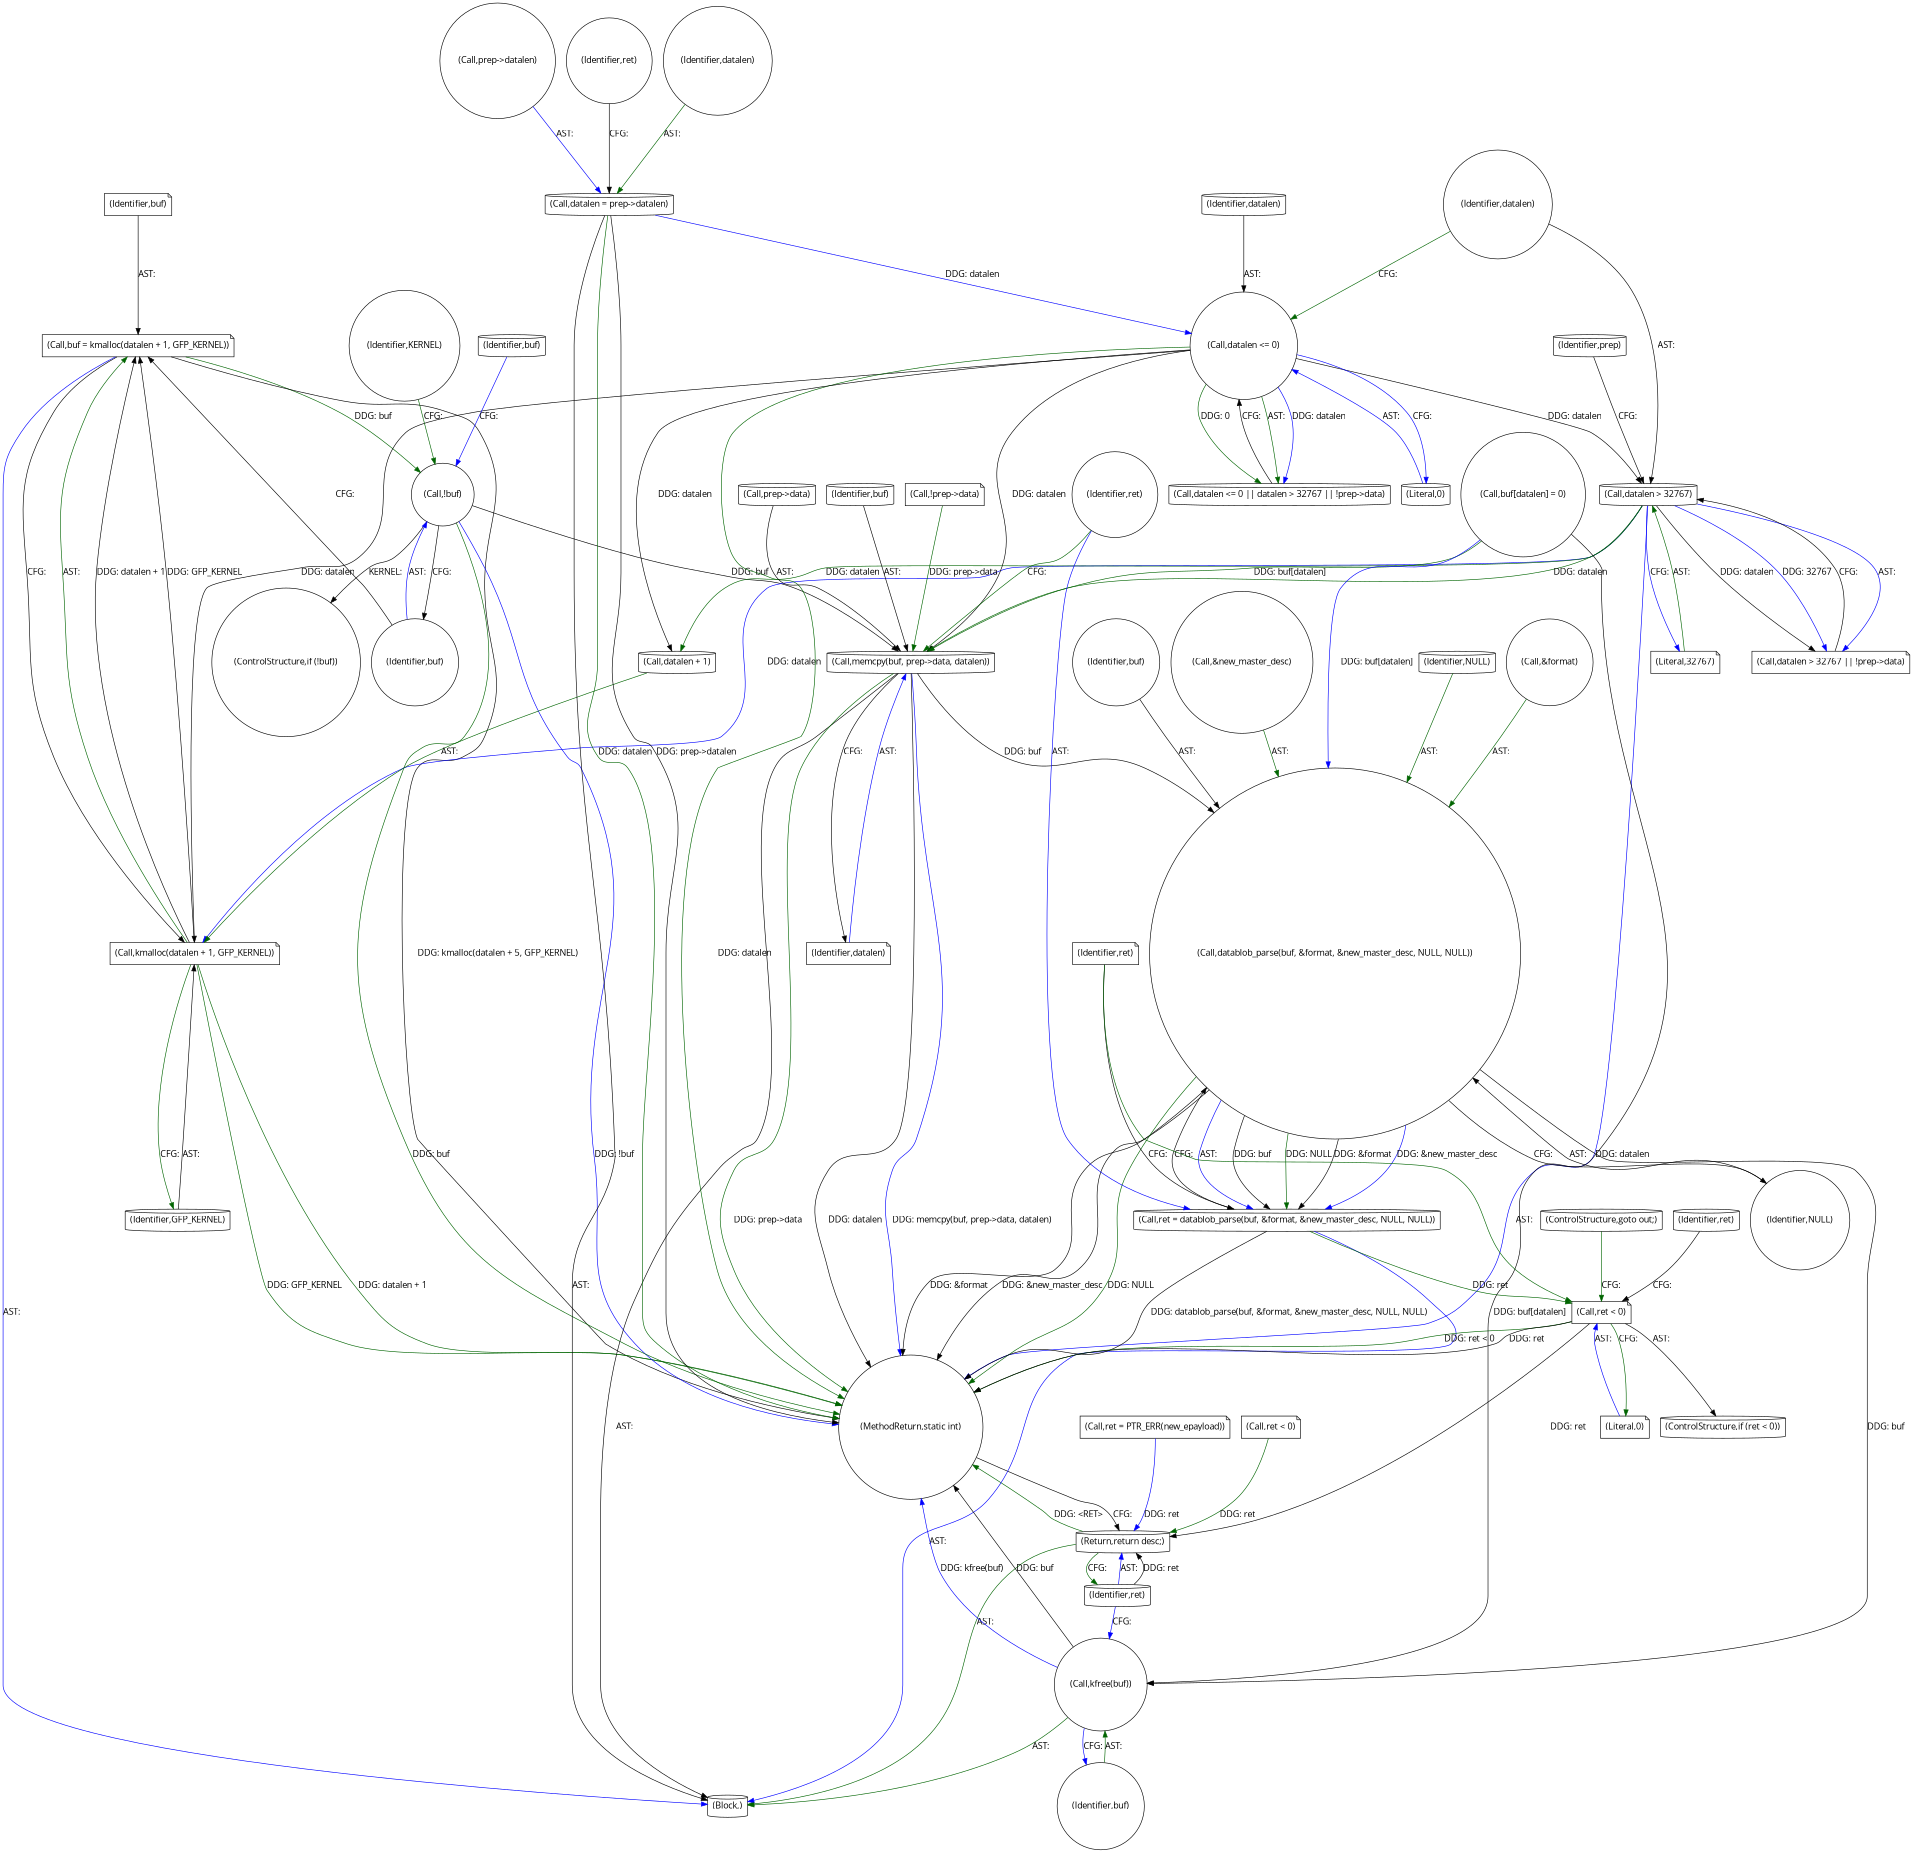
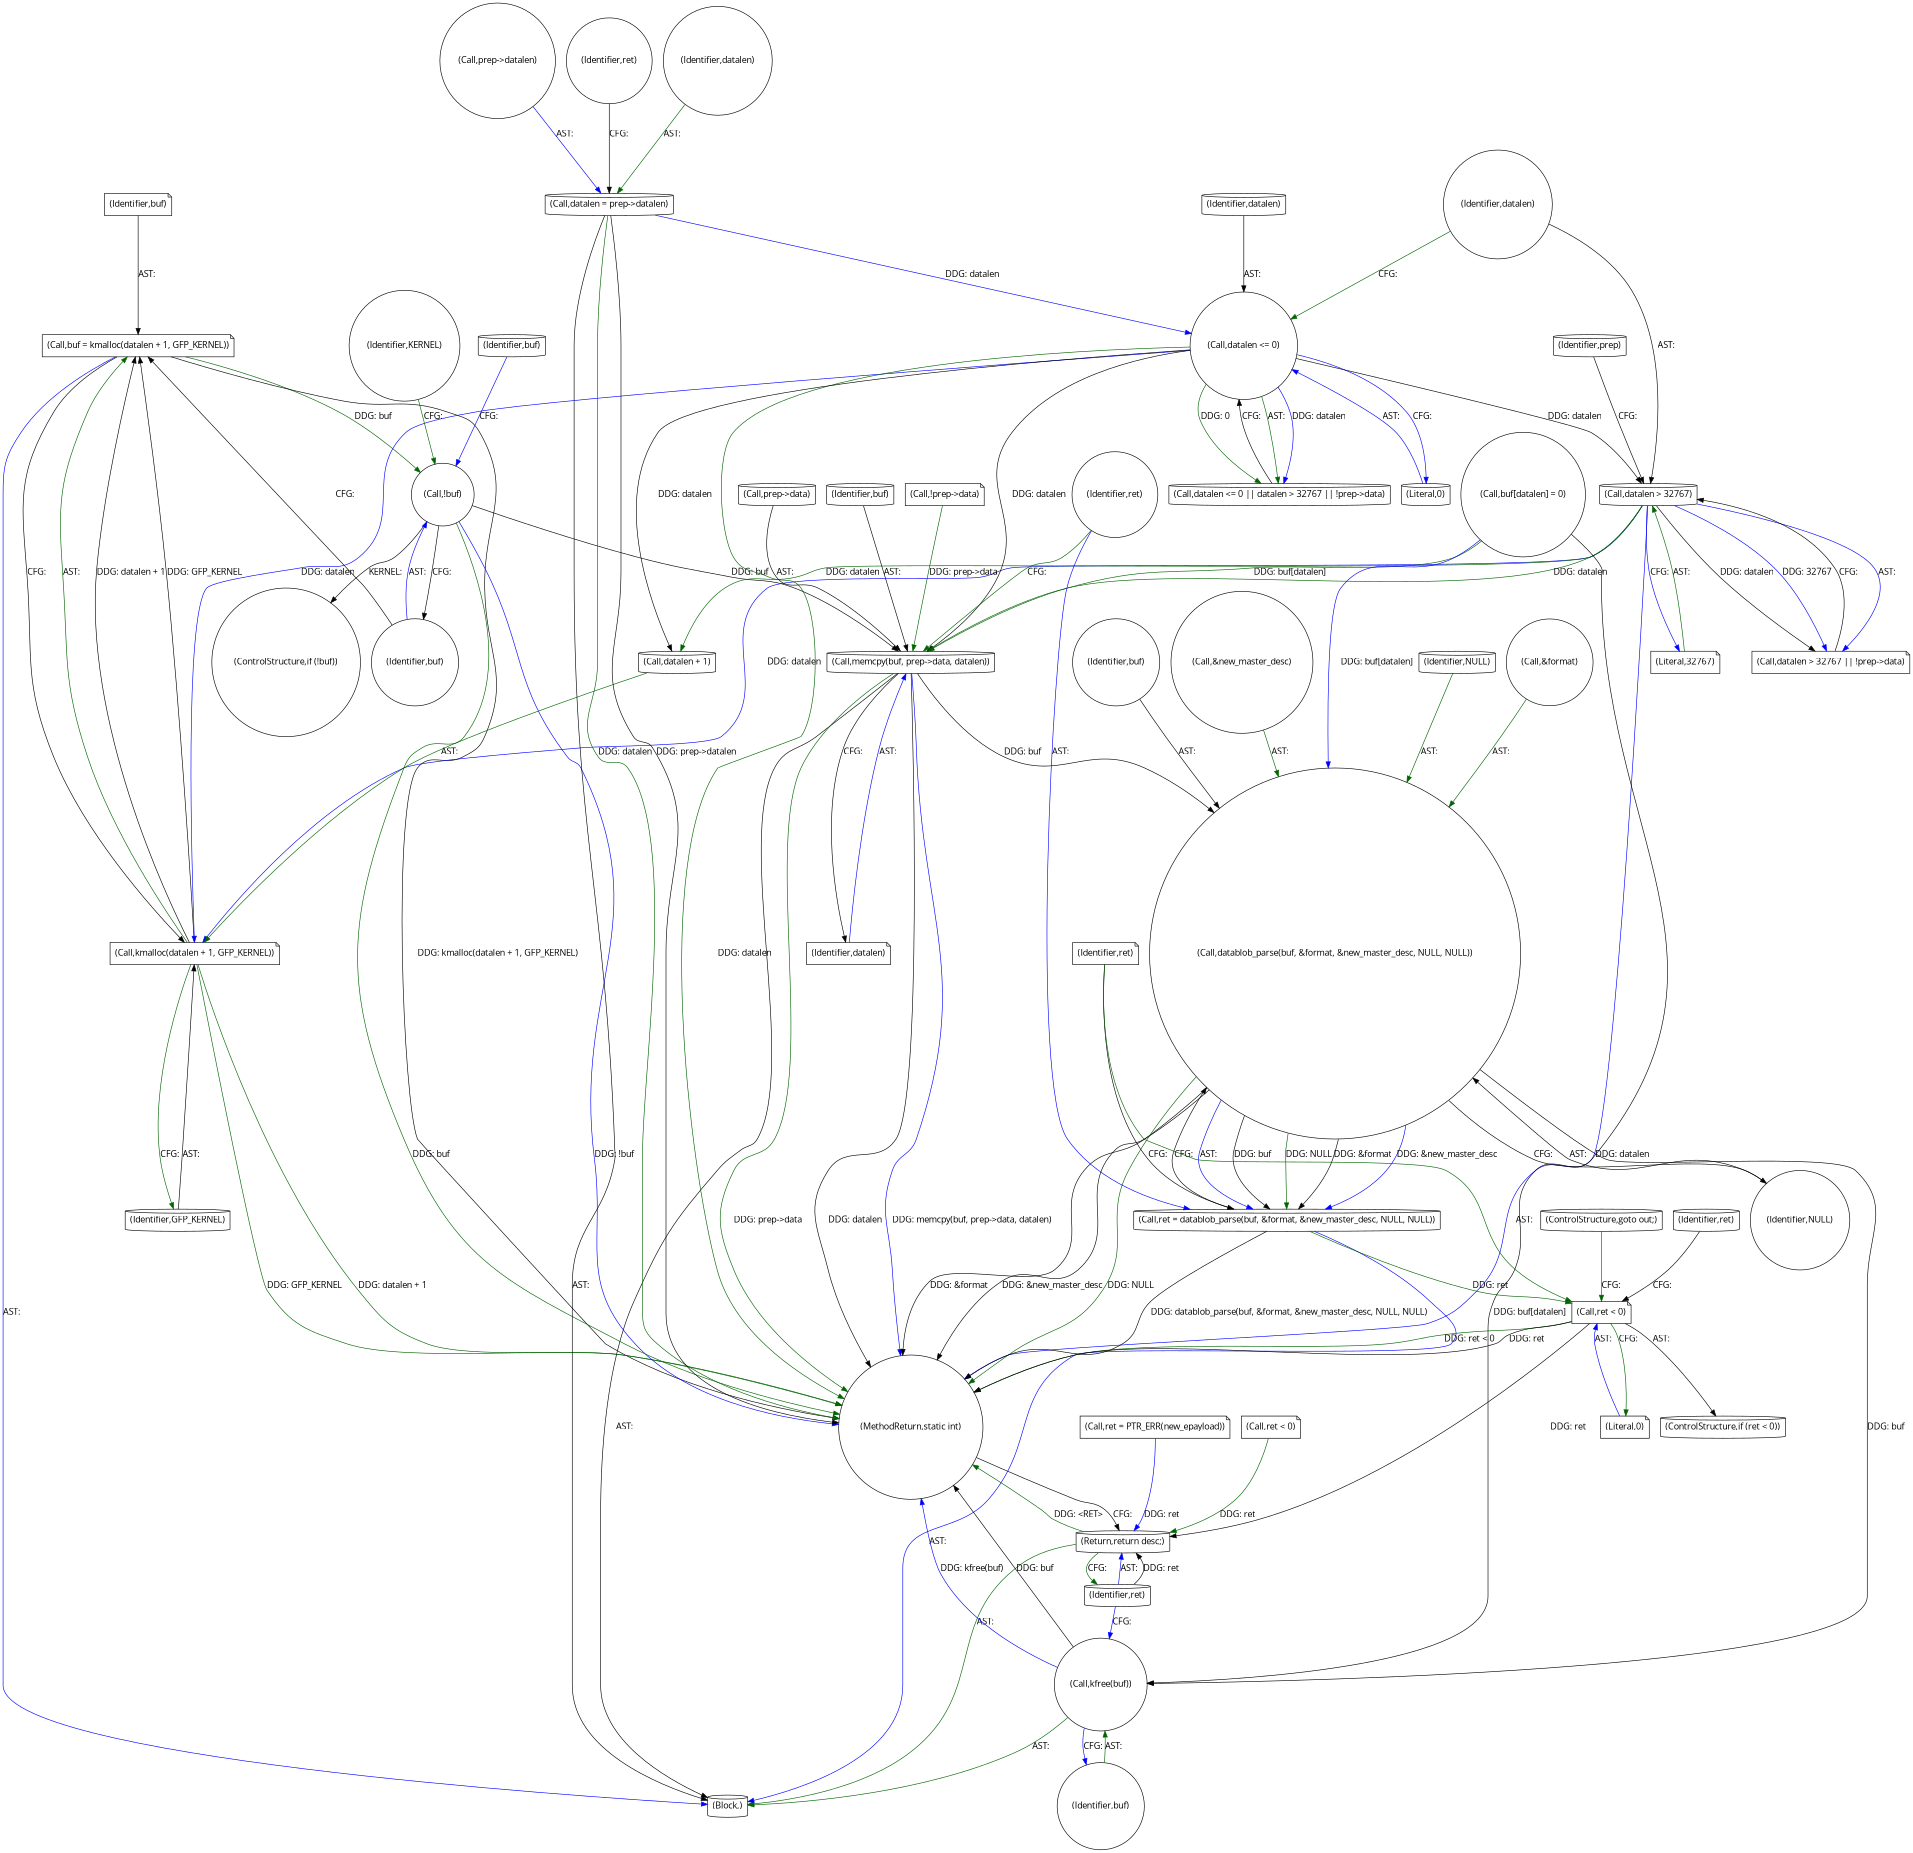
edge "(Call,datalen <= 0)" -> "(Call,kmalloc(datalen + 1, GFP_KERNEL))": color black -> blue
edge "(Call,buf = kmalloc(datalen + 1, GFP_KERNEL))" -> "(MethodReturn,static int)": label "DDG: kmalloc(datalen + 5, GFP_KERNEL)" -> "DDG: kmalloc(datalen + 1, GFP_KERNEL)"
